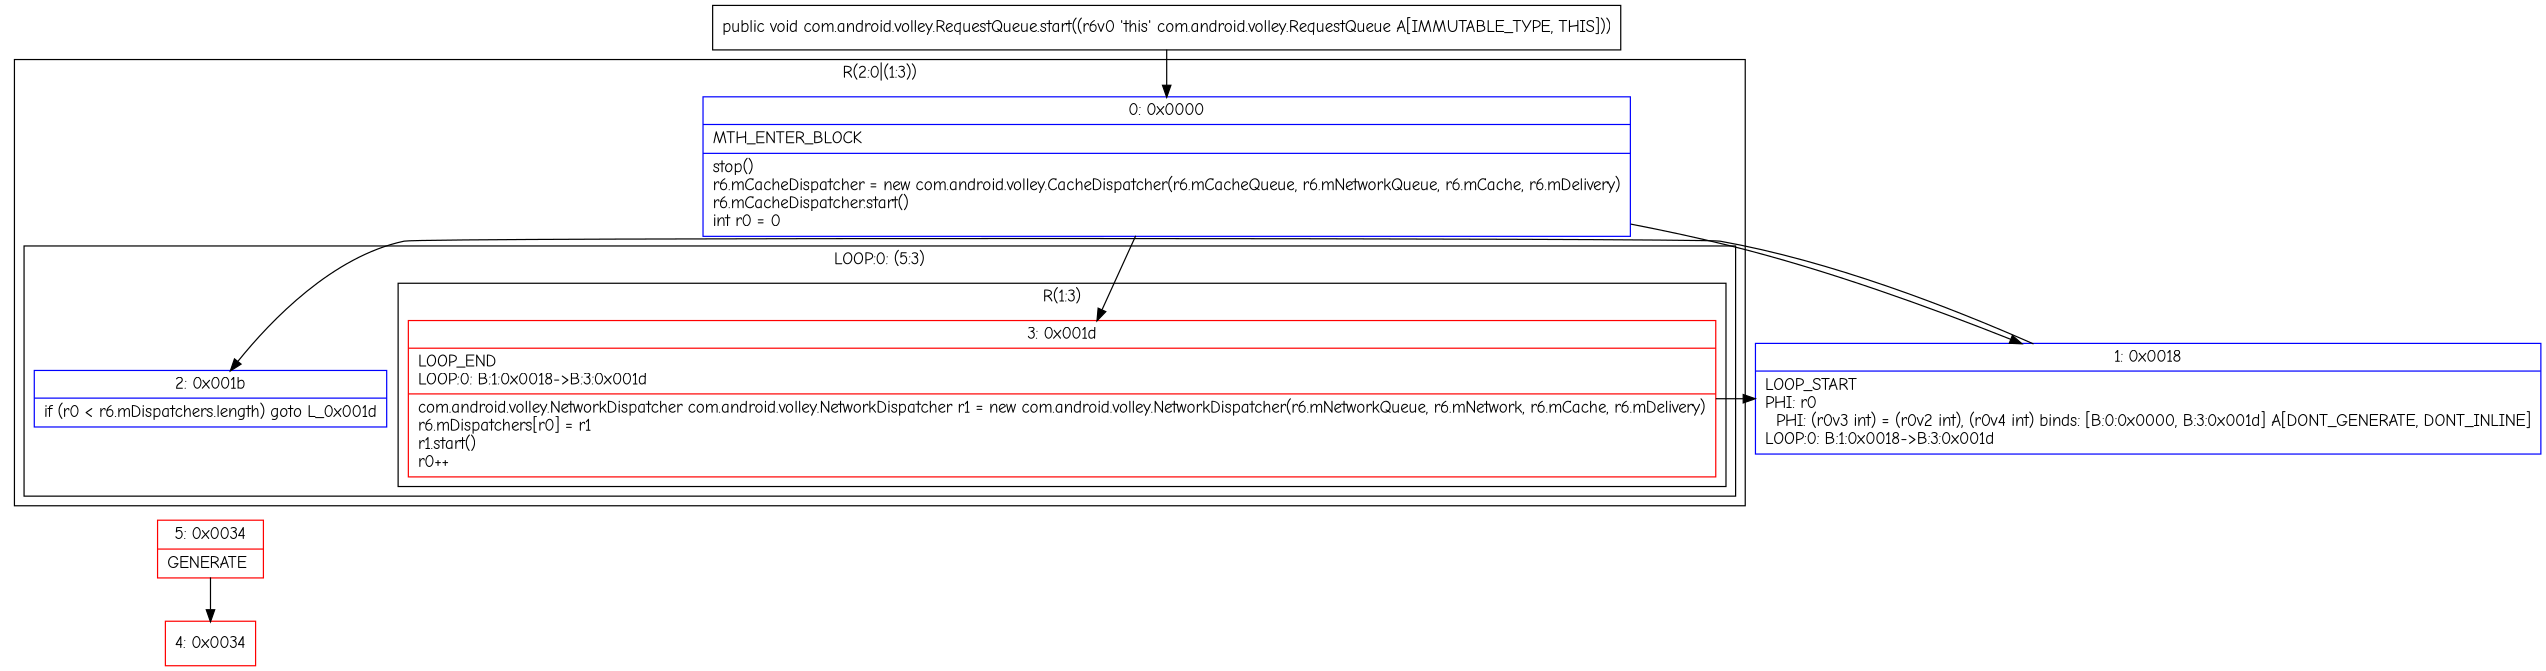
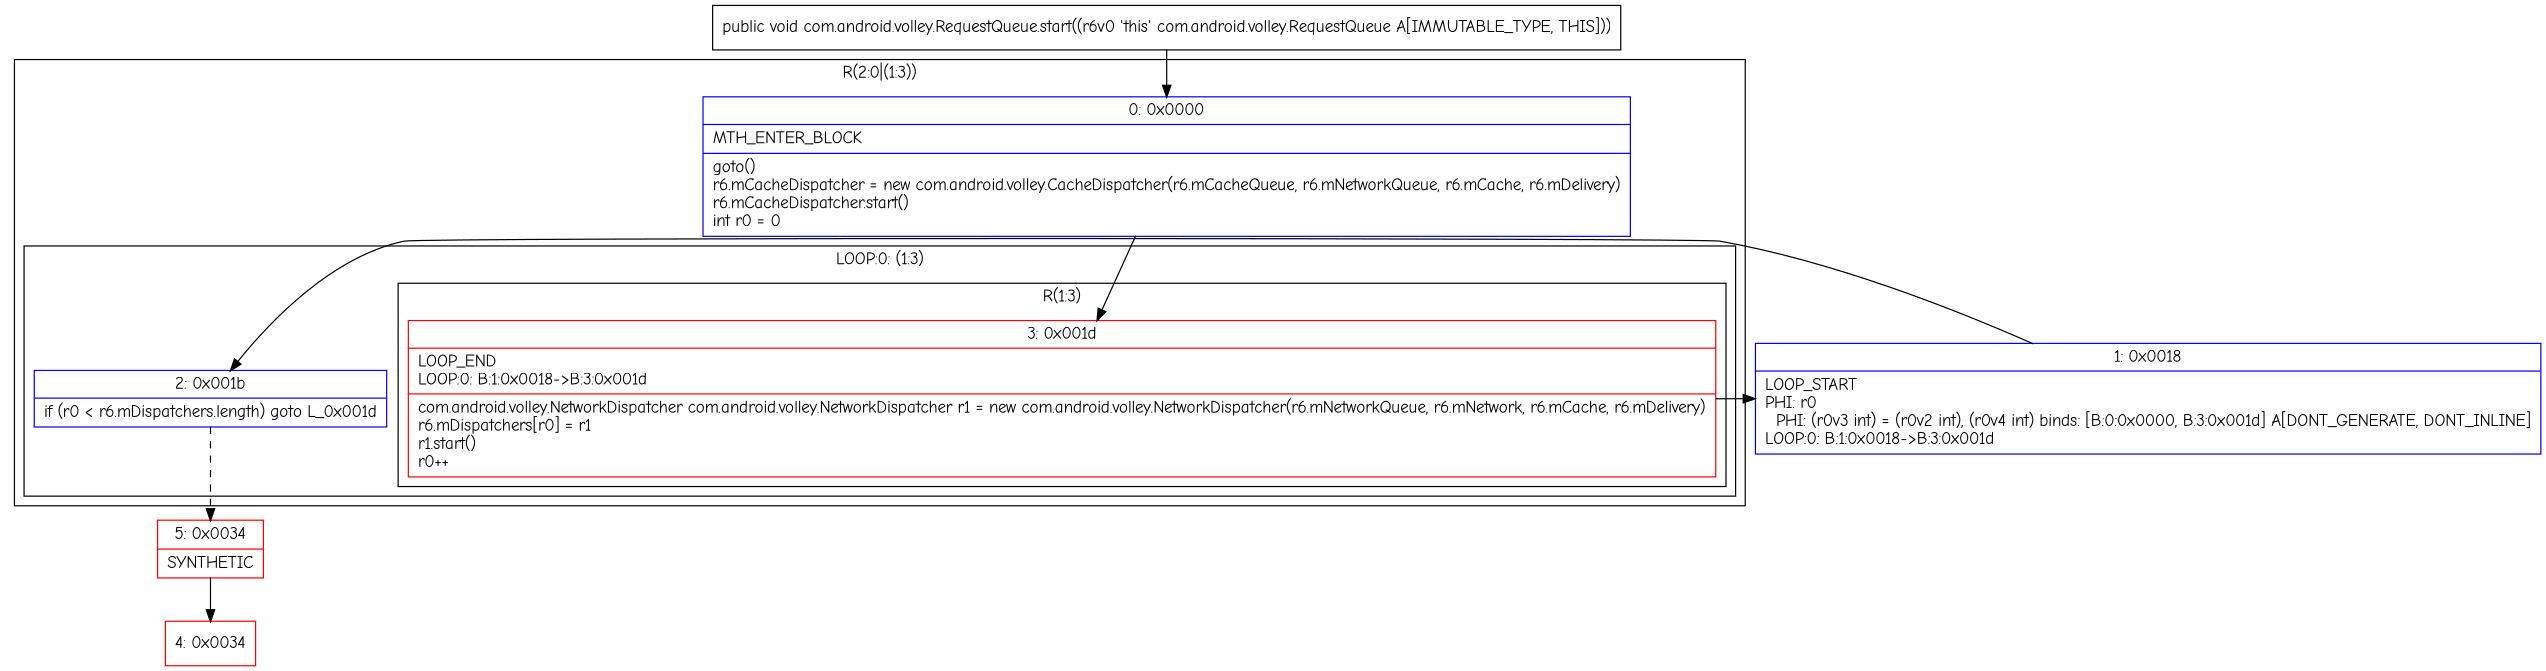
node "0: 0x0000": text "stop()" -> "goto()"
cluster "LOOP:0: (5:3)": label "LOOP:0: (5:3)" -> "LOOP:0: (1:3)"
edge "0: 0x0000" -> "1: 0x0018": removed
edge "2: 0x001b" -> "5: 0x0034": added
node "5: 0x0034": text "GENERATE" -> "SYNTHETIC"
